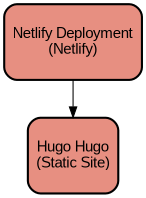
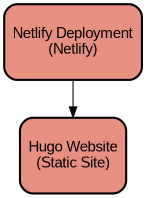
node "Hugo Hugo (Static Site)": label "Hugo Hugo (Static Site)" -> "Hugo Website (Static Site)"
